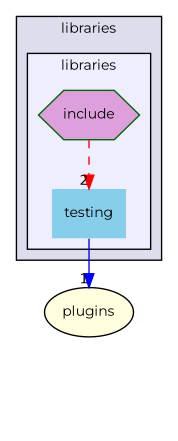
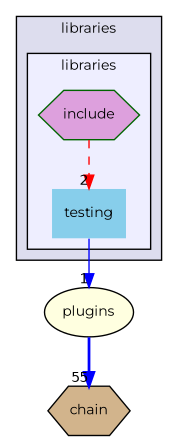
node "chain": added
